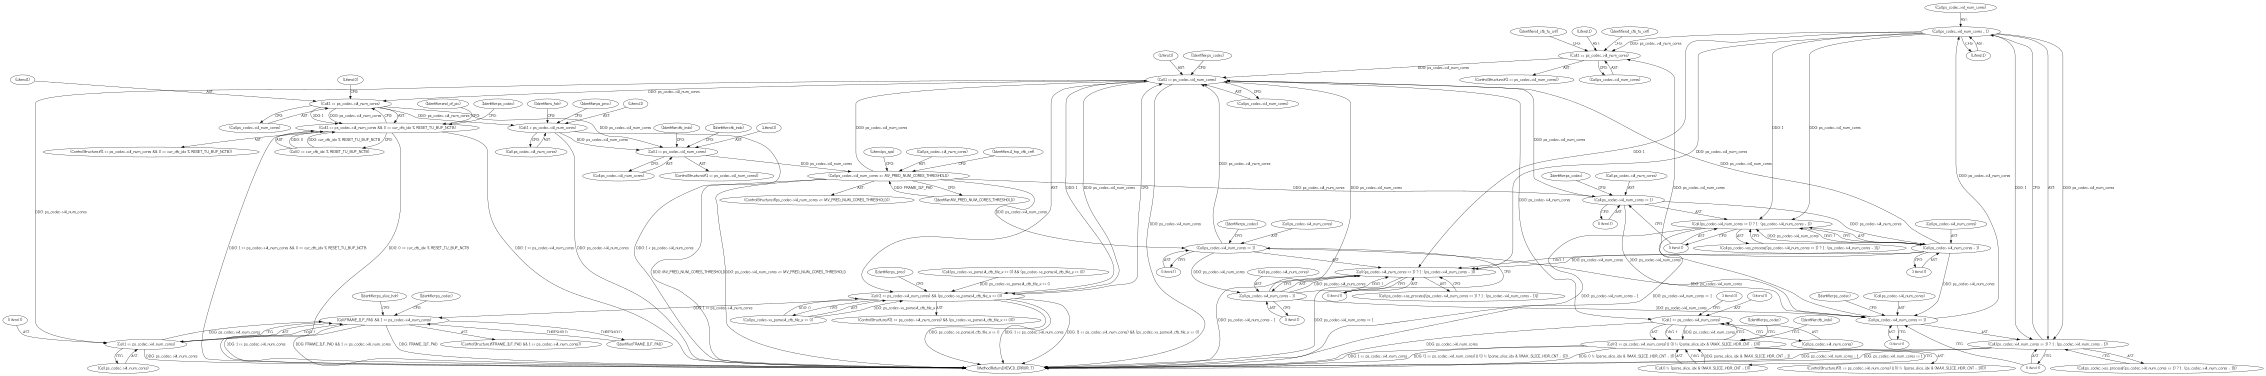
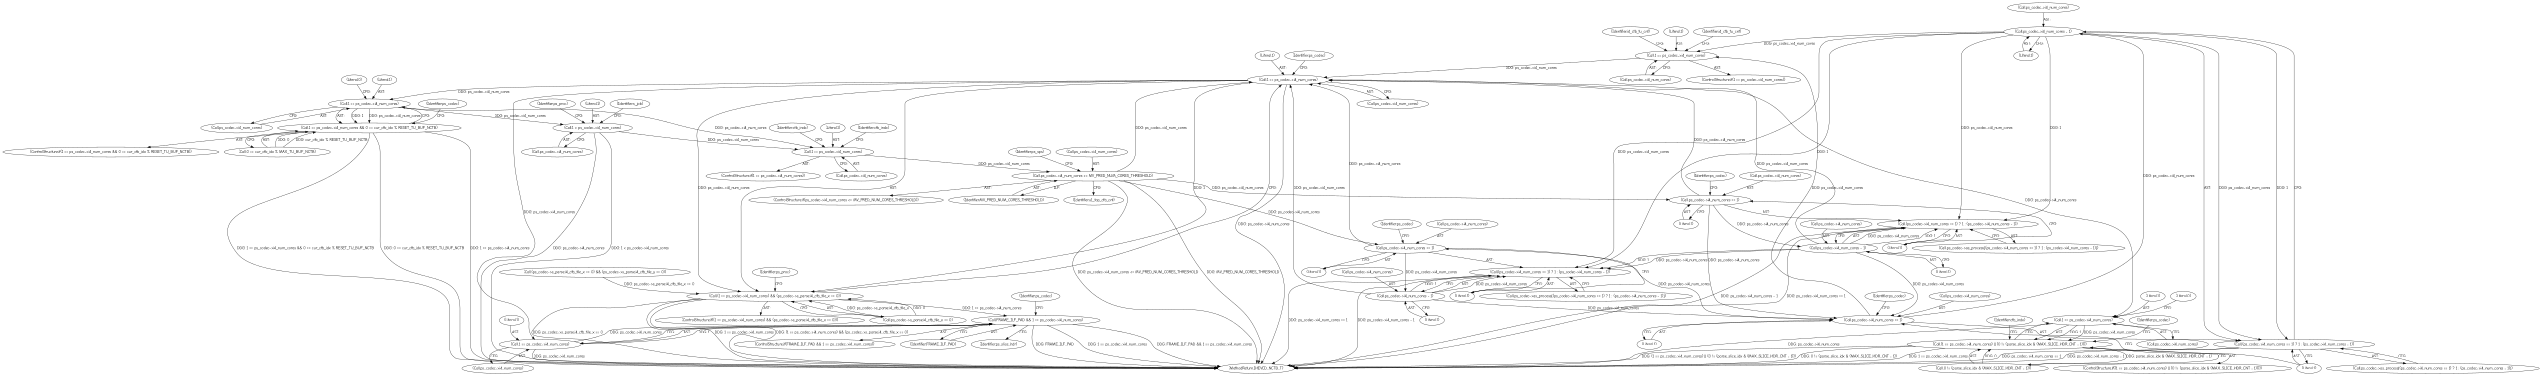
node "(Identifier,end_of_pic)": removed
node "(Identifier,s_hdr)": label "(Identifier,s_hdr)" -> "(Identifier,s_job)"
node "(Call,0 == cur_ctb_idx % RESET_TU_BUF_NCTB)": label "(Call,0 == cur_ctb_idx % RESET_TU_BUF_NCTB)" -> "(Call,0 == cur_ctb_idx % MAX_TU_BUF_NCTB)"
node "(Literal,ps_sps)": label "(Literal,ps_sps)" -> "(Identifier,ps_sps)"
edge "(Identifier,u1_top_ctb_cnt)" -> "(Call,ps_codec->i4_num_cores <= MV_PRED_NUM_CORES_THRESHOLD)": reversed
edge "(Identifier,MV_PRED_NUM_CORES_THRESHOLD)" -> "(Call,ps_codec->i4_num_cores <= MV_PRED_NUM_CORES_THRESHOLD)": label "DDG: FRAME_ILF_PAD" -> "AST: "
edge "(Call,ps_codec->i4_num_cores <= MV_PRED_NUM_CORES_THRESHOLD)" -> "(Identifier,MV_PRED_NUM_CORES_THRESHOLD)": label "CFG: " -> "ILF: "
edge "(Identifier,ps_slice_hdr)" -> "(Call,FRAME_ILF_PAD && 1 == ps_codec->i4_num_cores)": reversed
edge "(Identifier,FRAME_ILF_PAD)" -> "(Call,FRAME_ILF_PAD && 1 == ps_codec->i4_num_cores)": label "THRESHOLD: " -> "AST: "
edge "(Call,FRAME_ILF_PAD && 1 == ps_codec->i4_num_cores)" -> "(Identifier,FRAME_ILF_PAD)": label "THRESHOLD: " -> "CFG: "
node "(MethodReturn,IHEVCD_ERROR_T)": label "(MethodReturn,IHEVCD_ERROR_T)" -> "(MethodReturn,IHEVCD_NCTB_T)"
